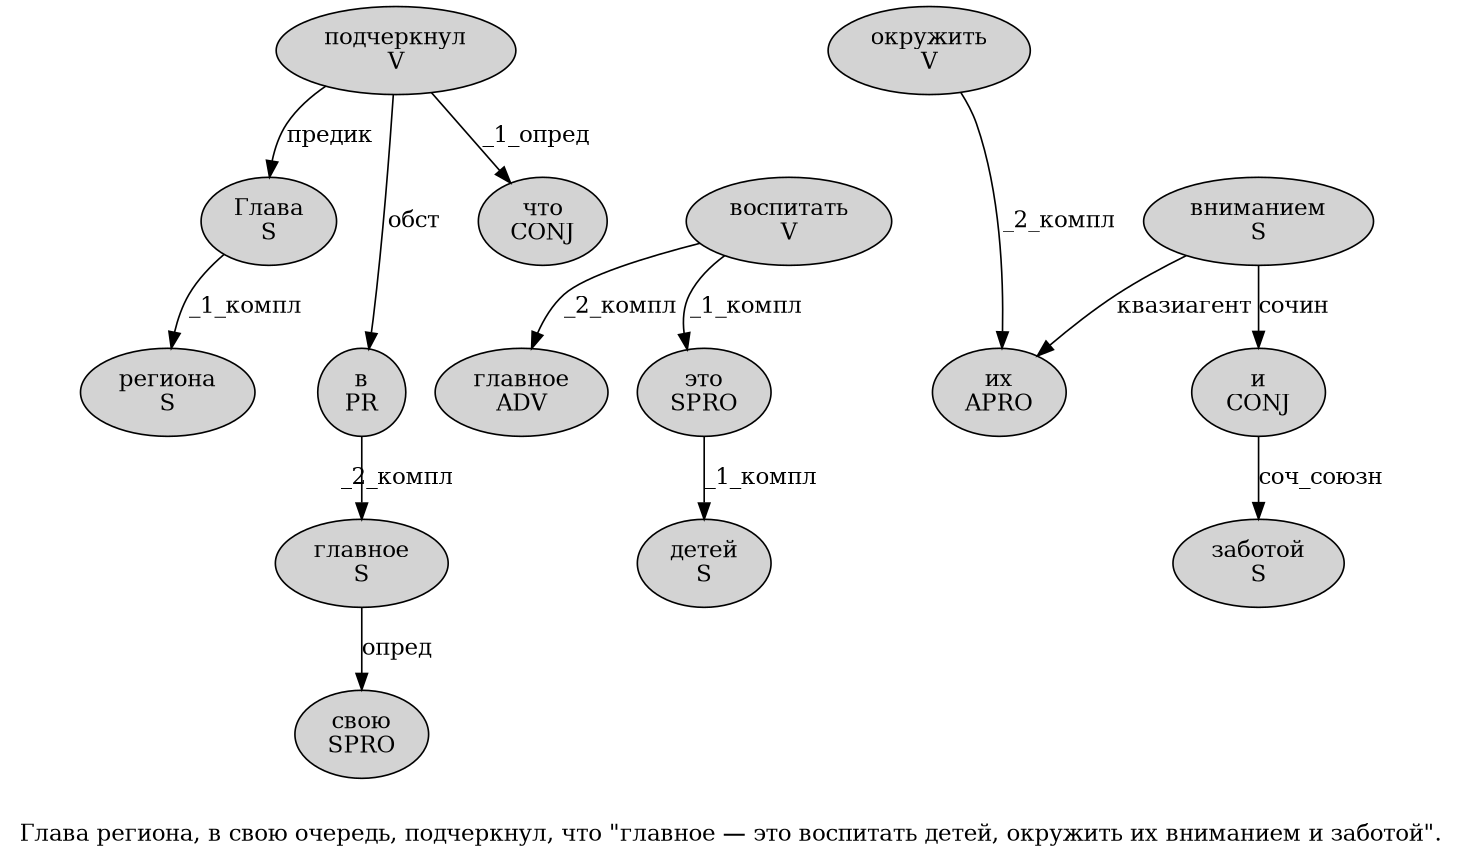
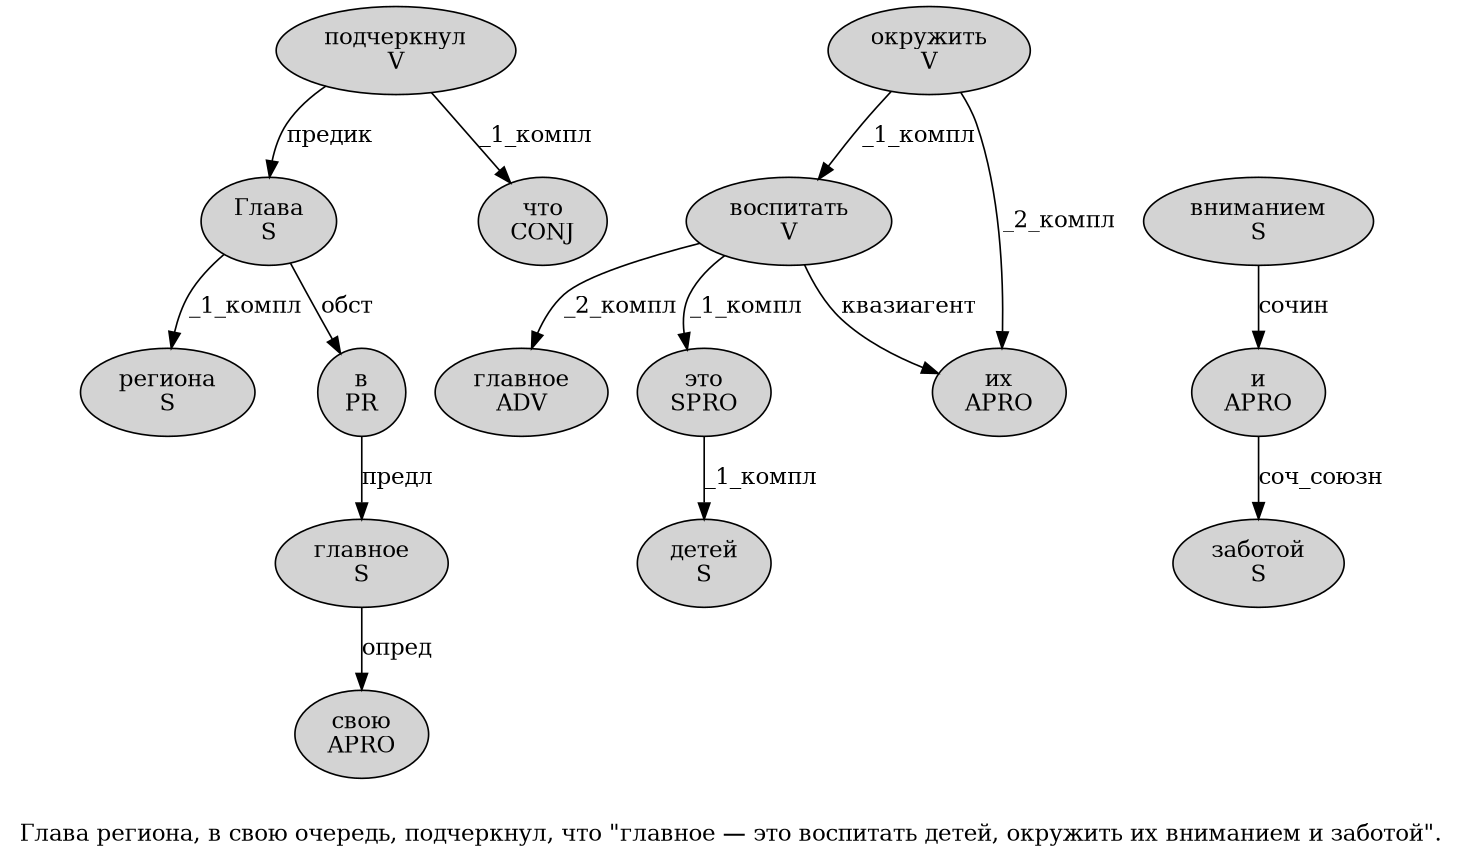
edge "окружить V" -> "воспитать V": added, label "_1_компл"
edge "подчеркнул V" -> "что CONJ": label "_1_опред" -> "_1_компл"
edge "подчеркнул V" -> "в PR": now "Глава S" -> "в PR"
edge "вниманием S" -> "их APRO": now "воспитать V" -> "их APRO"
node "и CONJ": label "и CONJ" -> "и APRO"
edge "в PR" -> "главное S": label "_2_компл" -> "предл"
node "свою SPRO": label "свою SPRO" -> "свою APRO"
